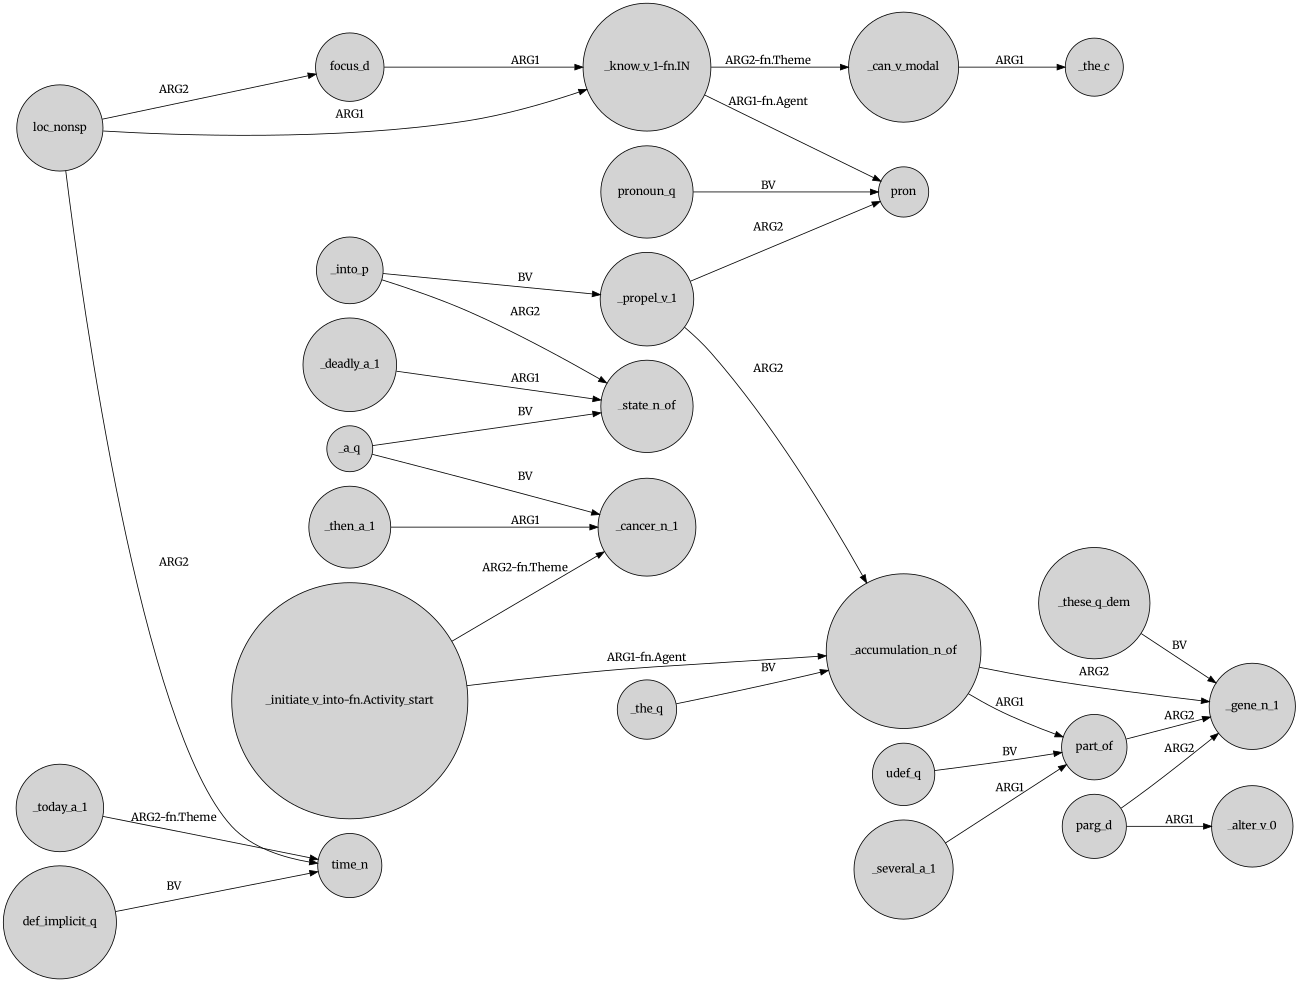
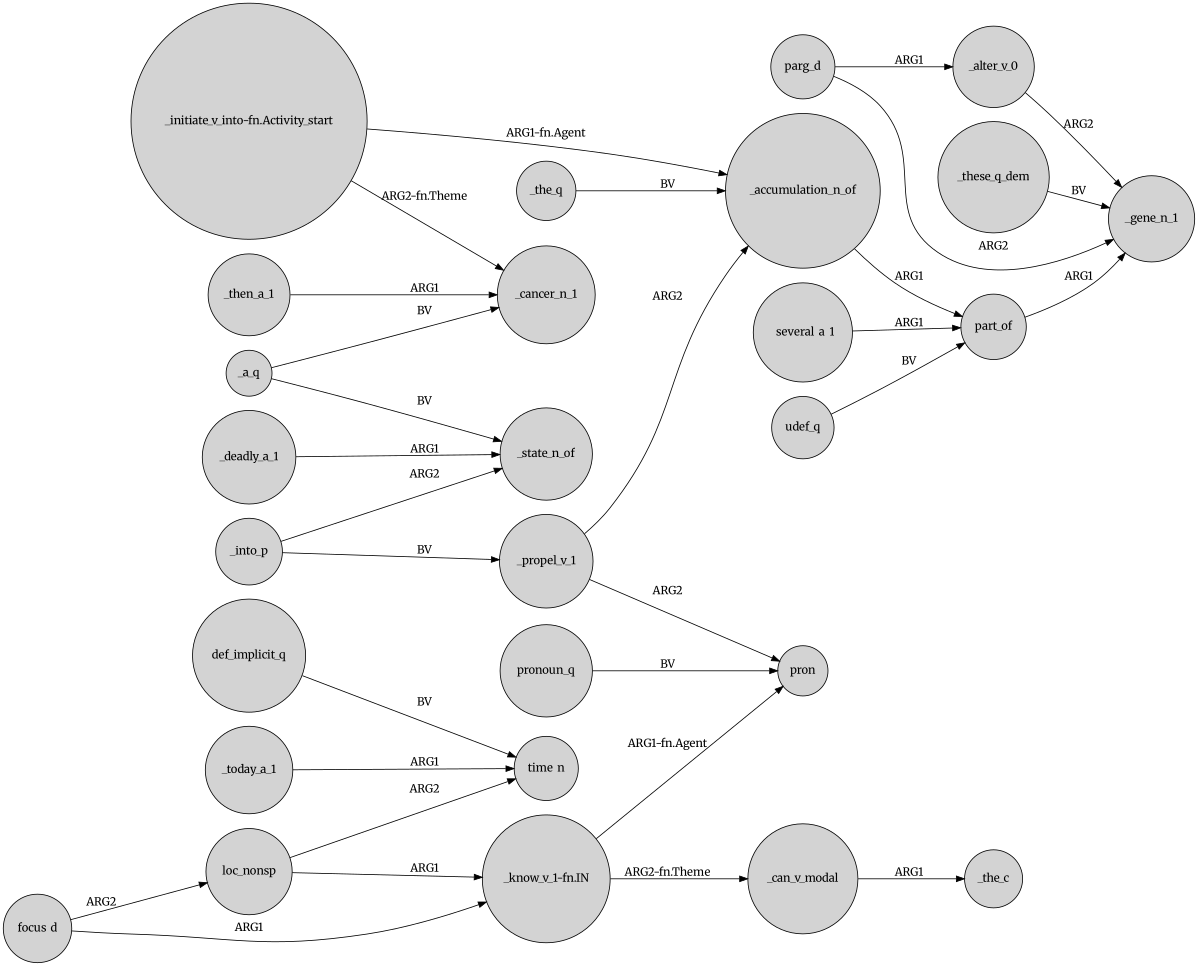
edge "loc_nonsp" -> "focus_d": reversed
edge "_accumulation_n_of" -> "_gene_n_1": now "_alter_v_0" -> "_gene_n_1"
edge "part_of" -> "_gene_n_1": label "ARG2" -> "ARG1"
edge "_today_a_1" -> "time_n": label "ARG2-fn.Theme" -> "ARG1"
